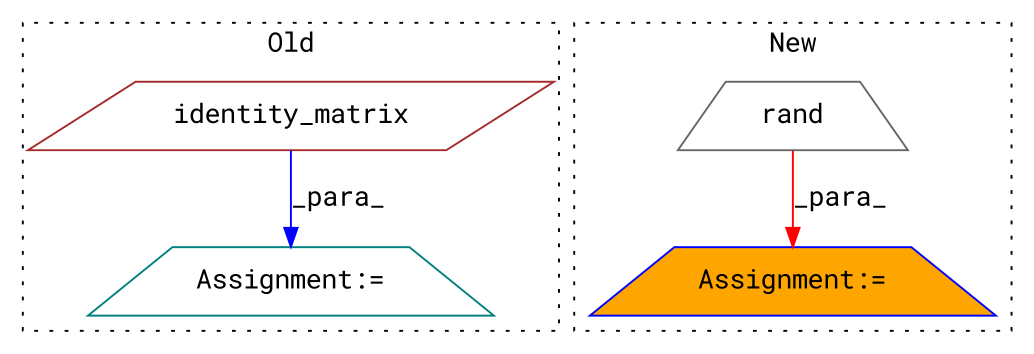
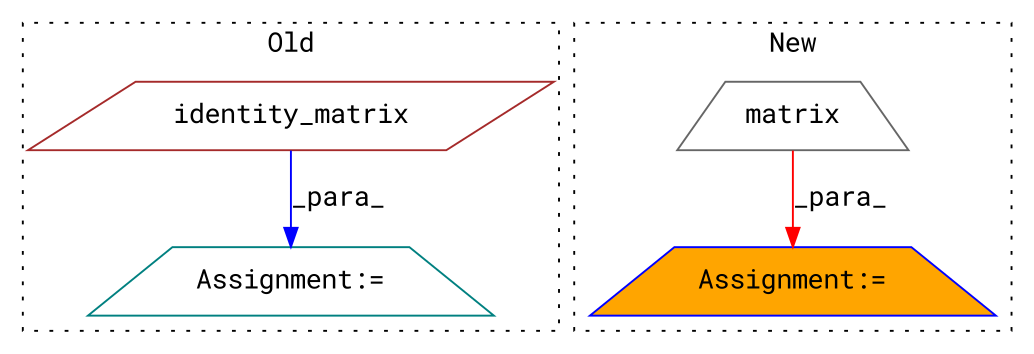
node "rand": label "rand" -> "matrix"
